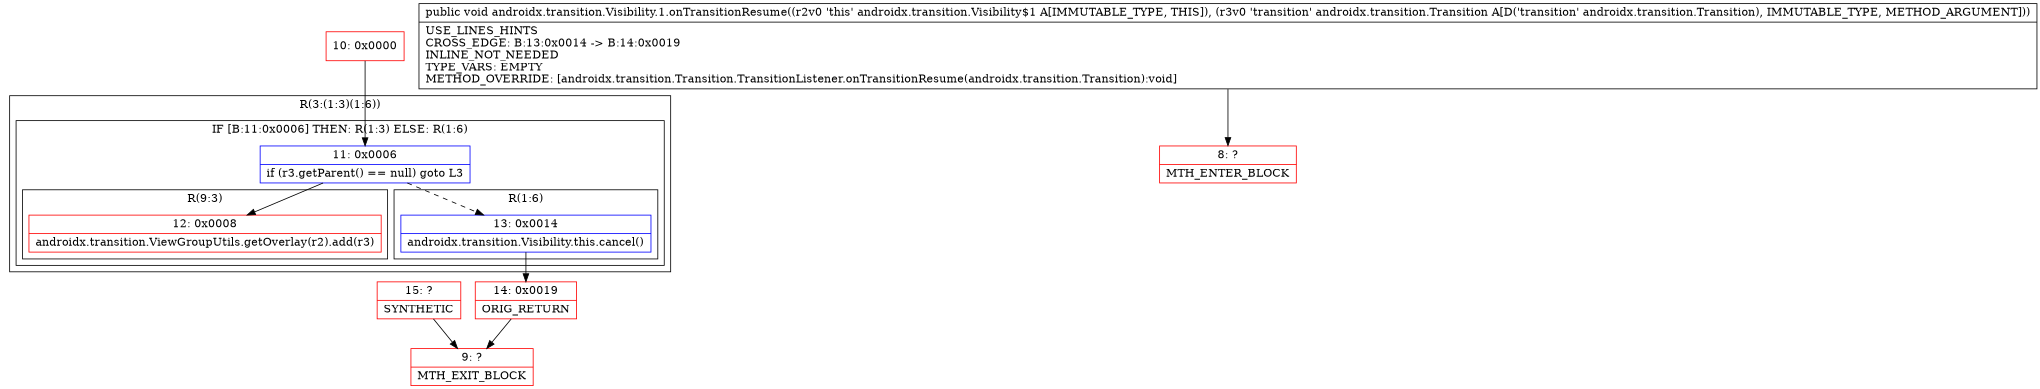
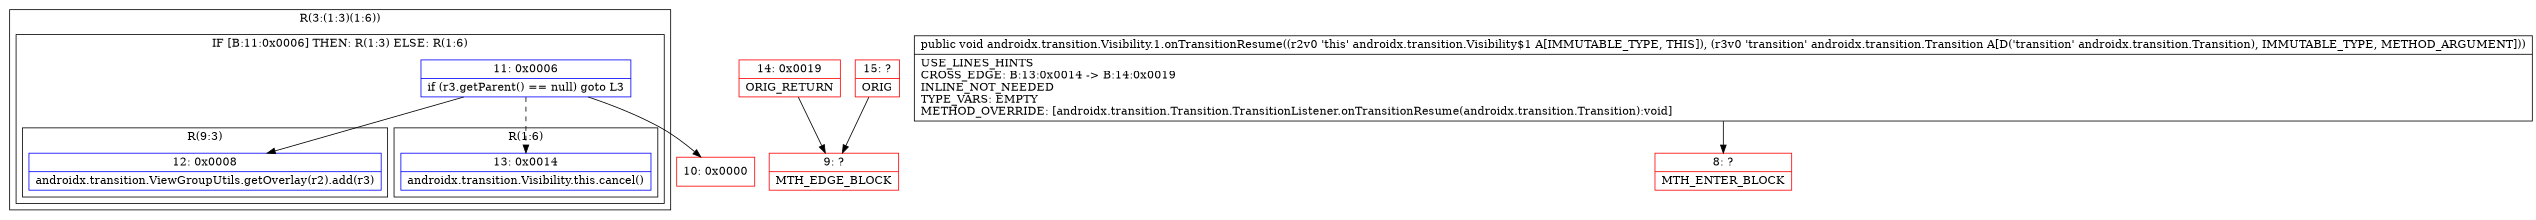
edge "10: 0x0000" -> "11: 0x0006": reversed
node "12: 0x0008": color red -> blue
edge "13: 0x0014" -> "14: 0x0019": removed
node "15: ?": text "SYNTHETIC" -> "ORIG"
node "9: ?": text "MTH_EXIT_BLOCK" -> "MTH_EDGE_BLOCK"
